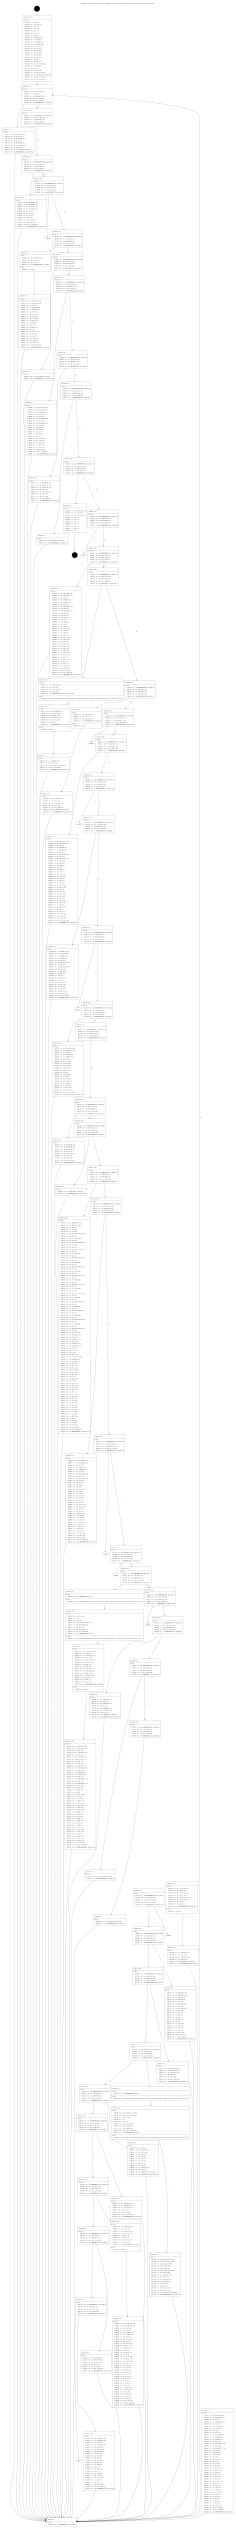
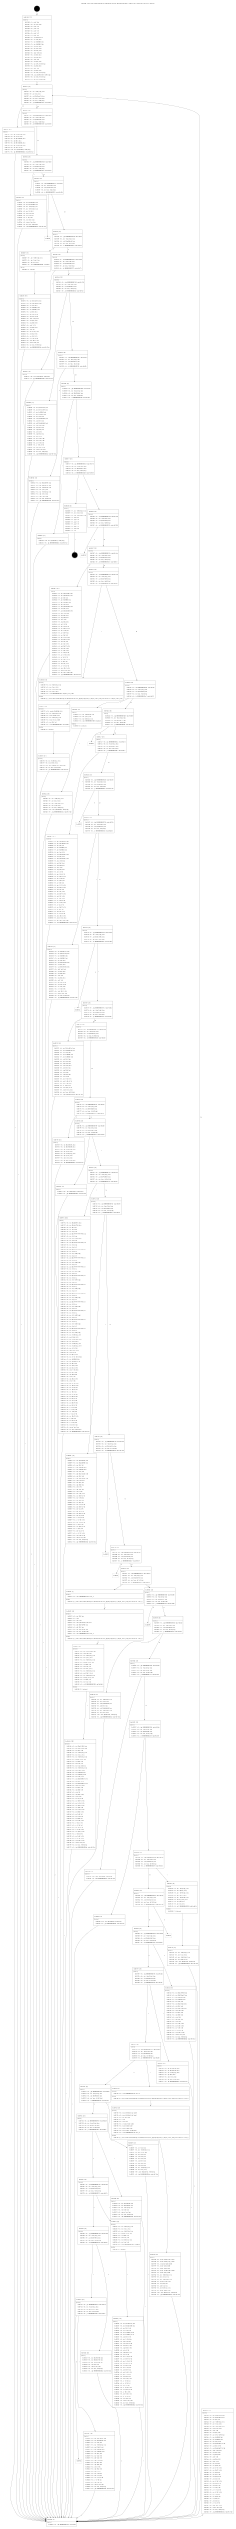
node "0x4018a3 [28]": added
